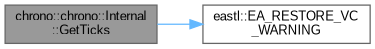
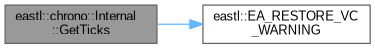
node "chrono::chrono::Internal ::GetTicks": label "chrono::chrono::Internal ::GetTicks" -> "eastl::chrono::Internal ::GetTicks"
